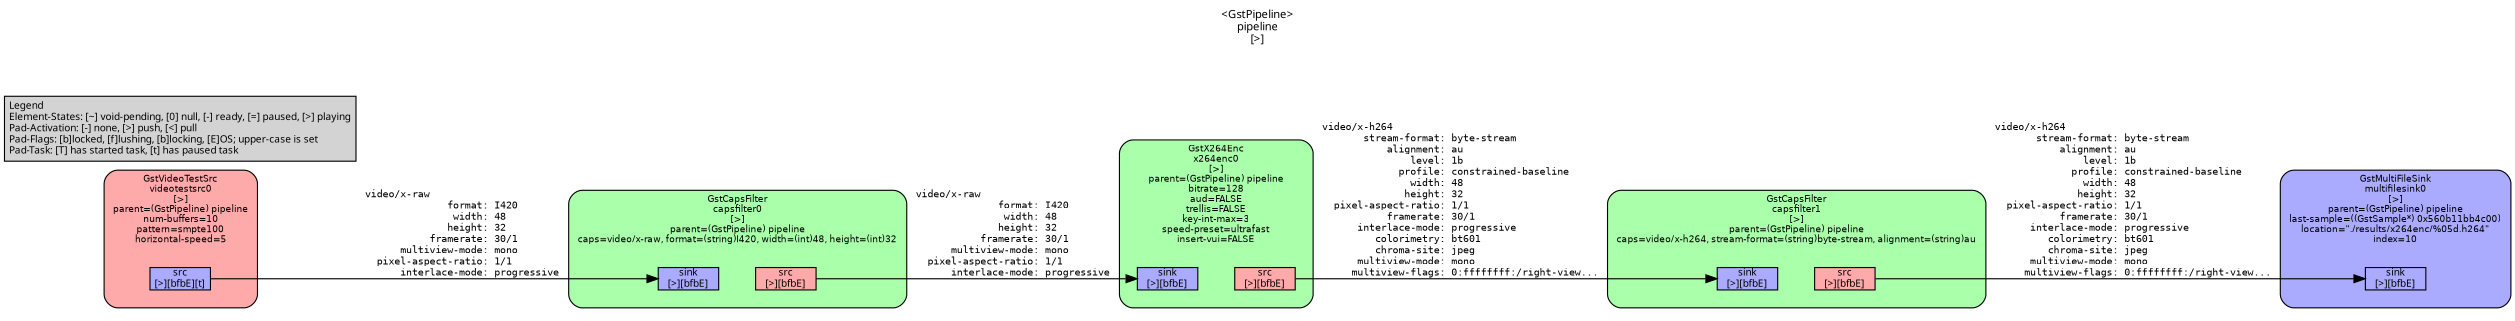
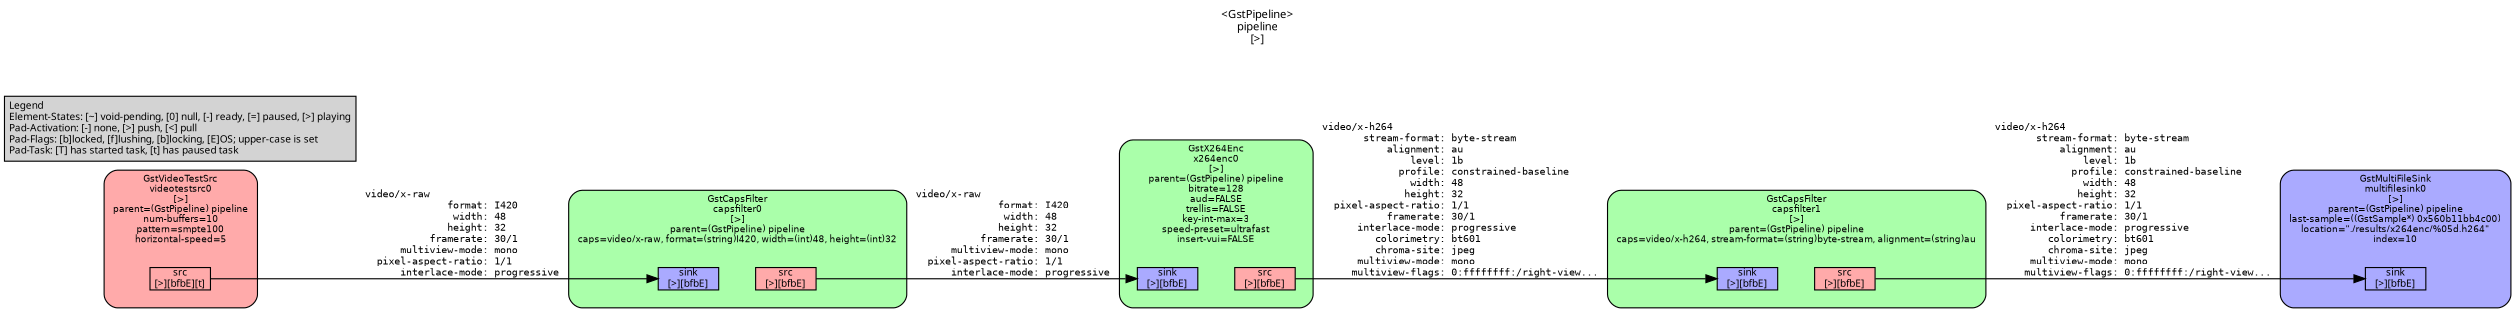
node "src [>][bfbE][t]": fillcolor #aaaaff -> #ffaaaa
